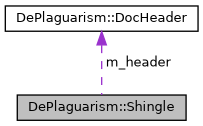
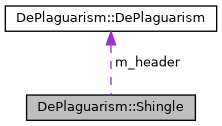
node "DePlaguarism::DocHeader": label "DePlaguarism::DocHeader" -> "DePlaguarism::DePlaguarism"
